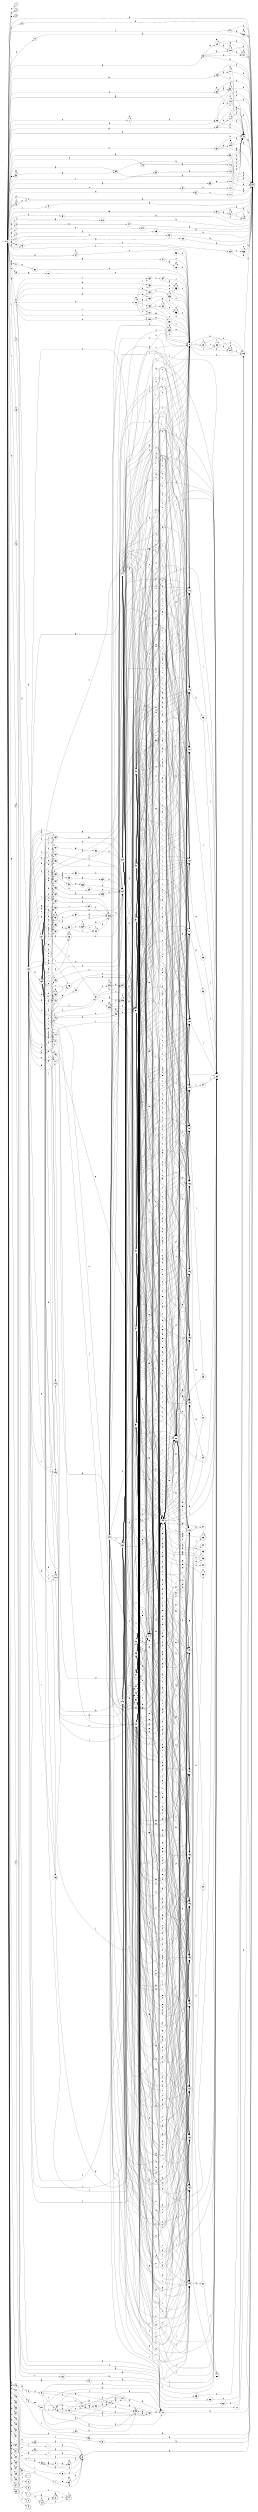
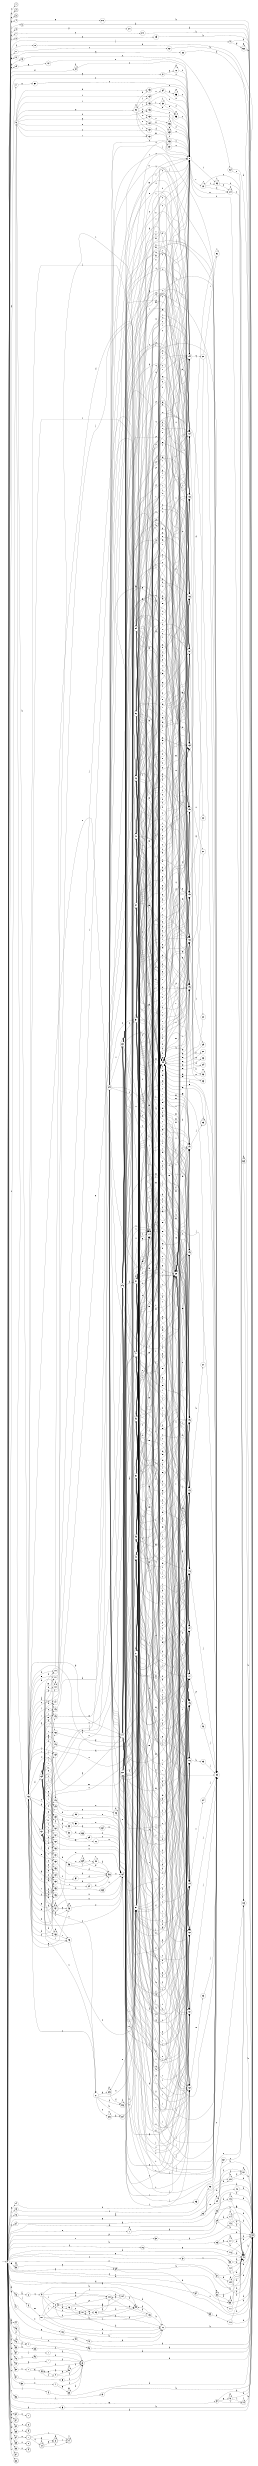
node "130": added
